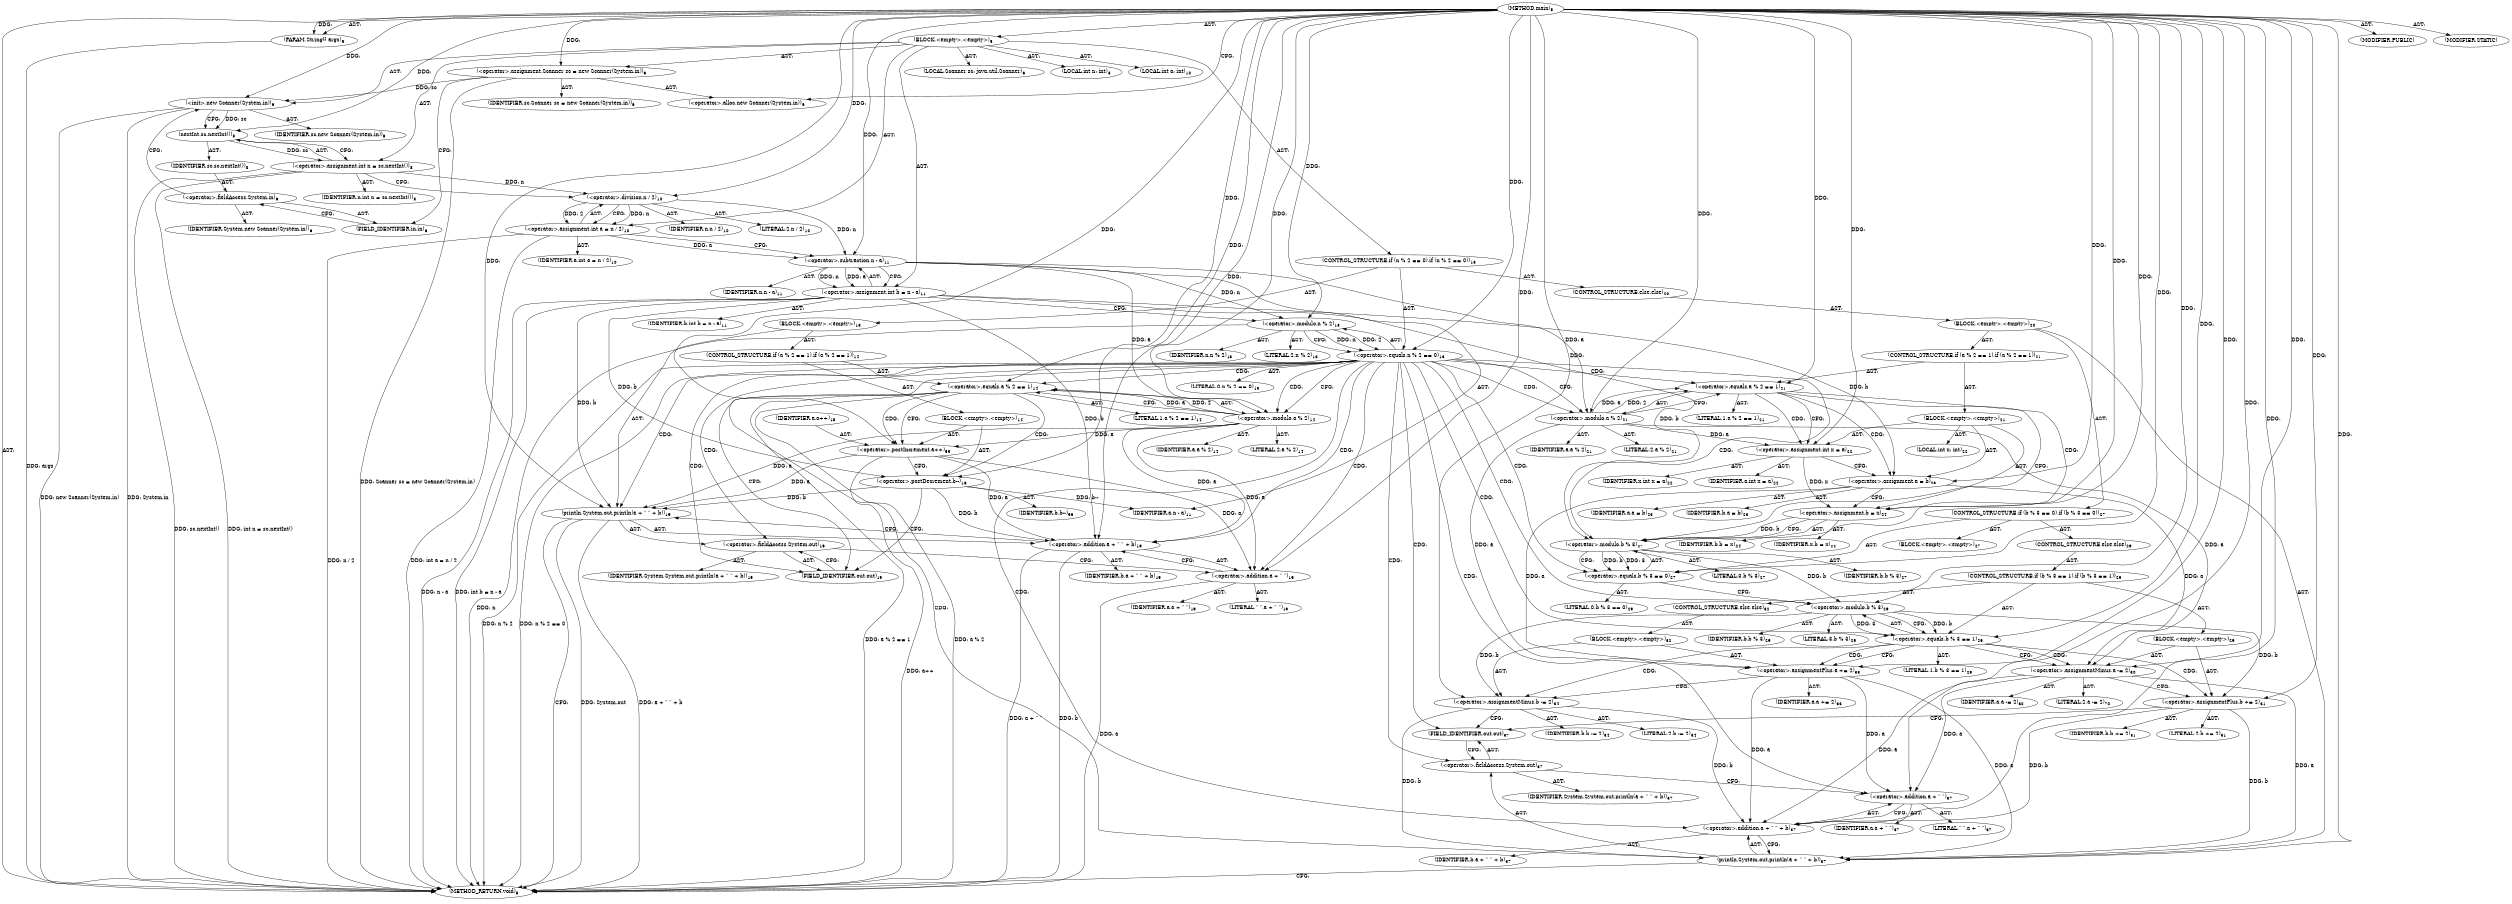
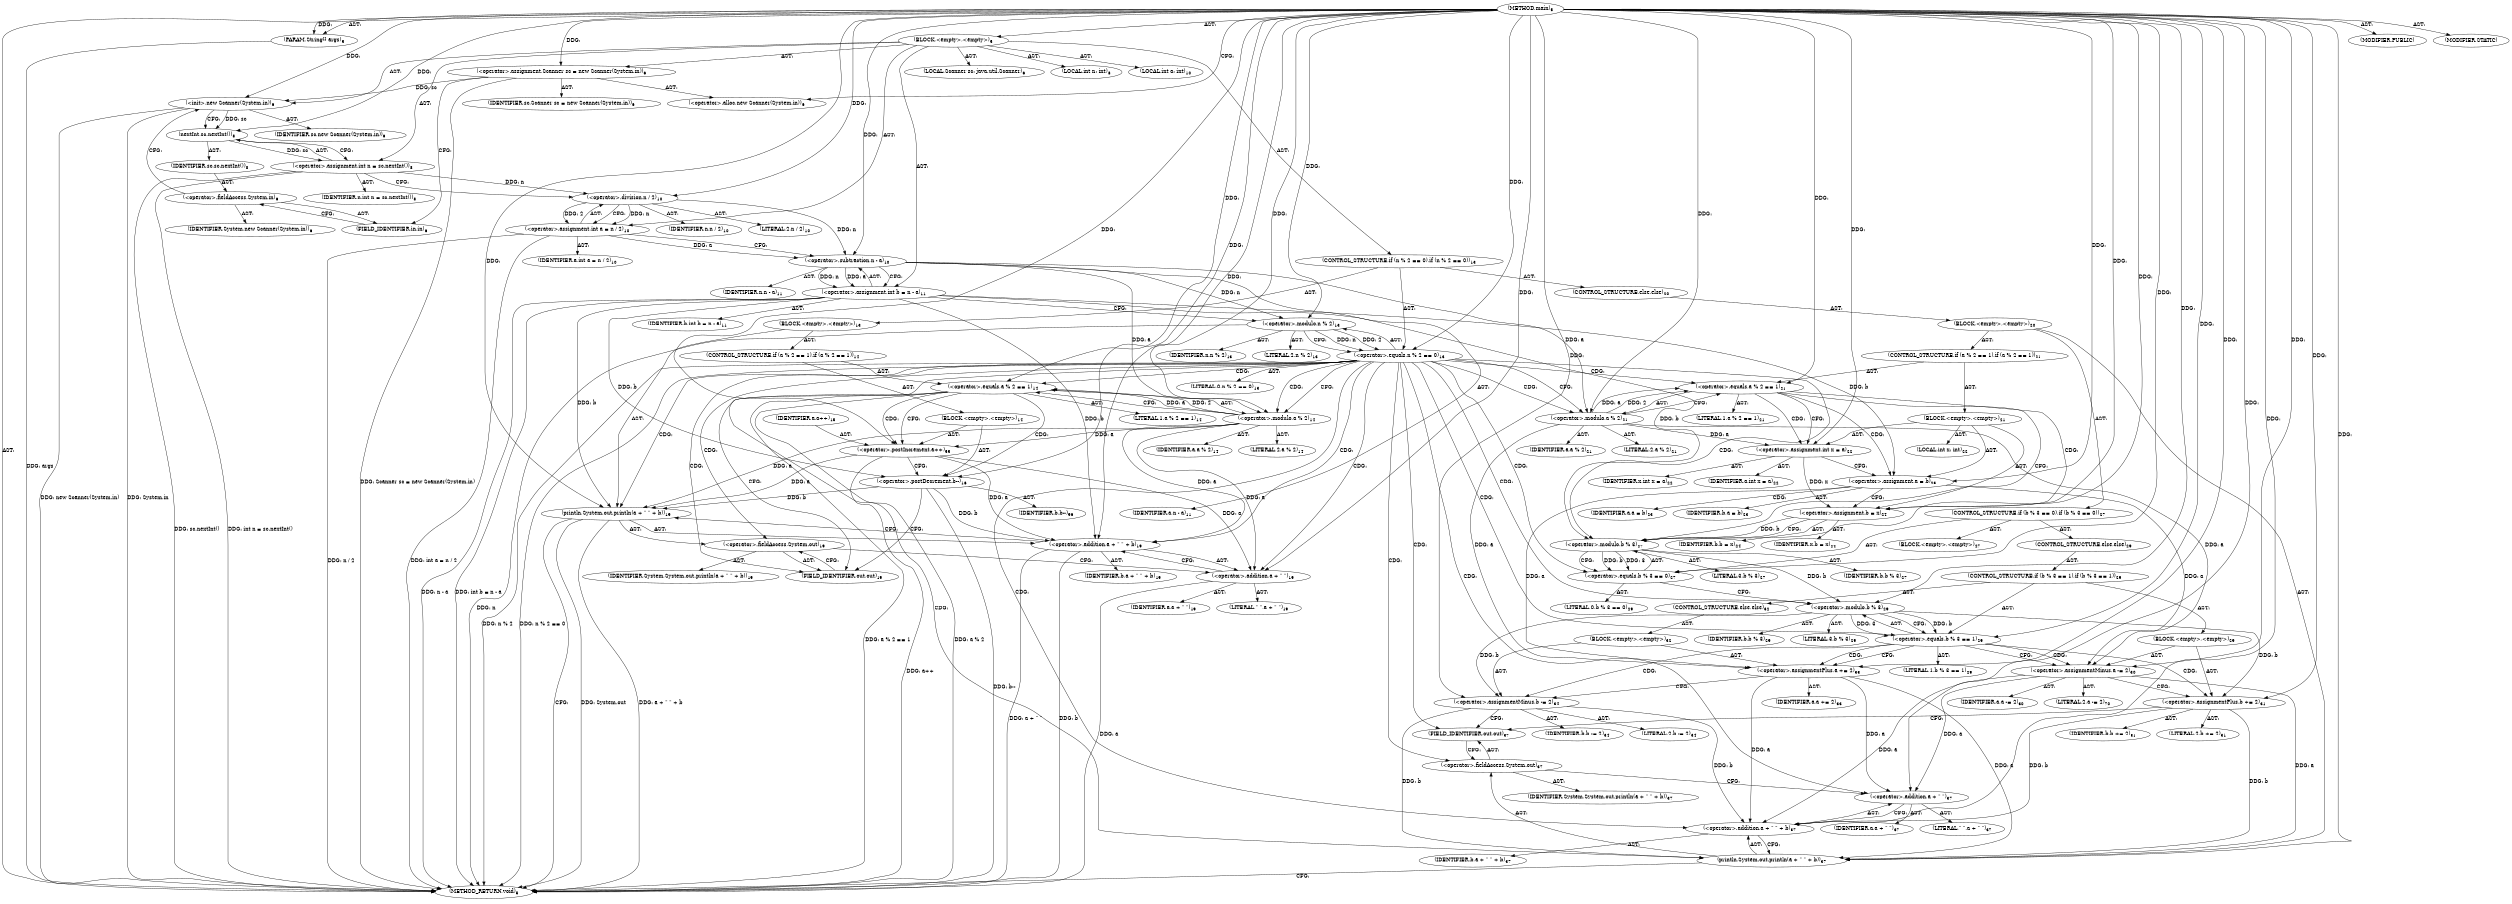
node "(<operator>.subtraction,n - a)": text "11" -> "10"
edge "(<operator>.postDecrement,b--)" -> "(IDENTIFIER,a,n - a)": now "(<operator>.postDecrement,b--)" -> "(METHOD_RETURN,void)"
edge "(<operator>.assignment,a = b)" -> "(IDENTIFIER,a,a = b)": label "AST: " -> "CDG: "
